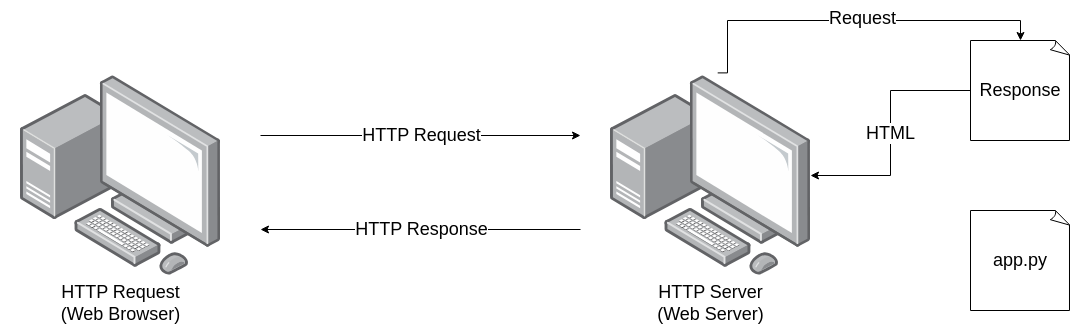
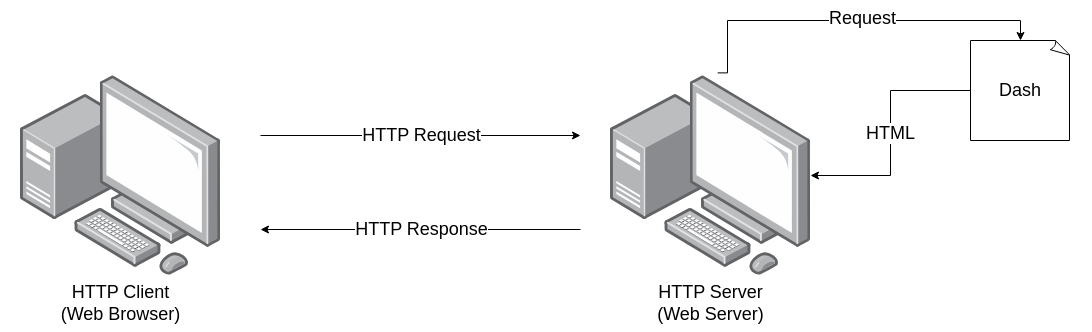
node "Response": label "Response" -> "Dash"
node "app.py": removed
node "HTTP Request(Web Browser)": label "HTTP Request(Web Browser)" -> "HTTP Client(Web Browser)"
